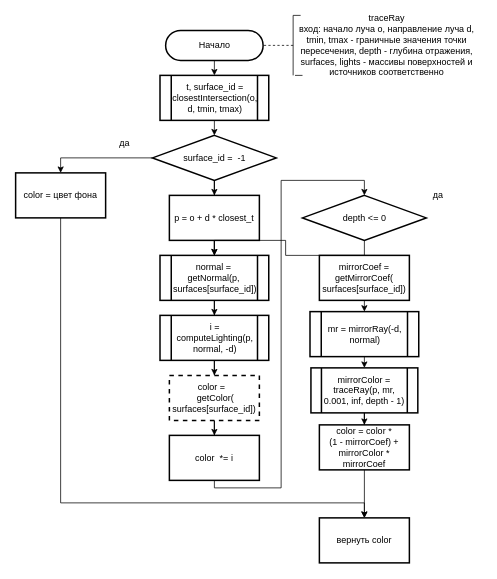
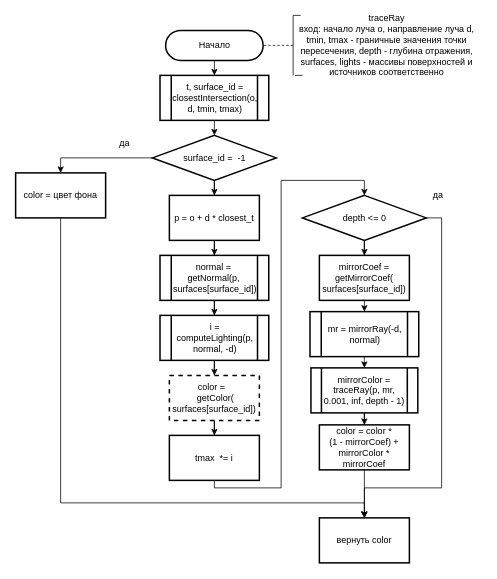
edge "depth <= 0" -> "normal = getNormal(p, surfaces[surface_id])": now "depth <= 0" -> "mirrorCoef = getMirrorCoef( surfaces[surface_id])"
edge "depth <= 0" -> "вернуть color": added
node "color *= i": label "color *= i" -> "tmax *= i"
